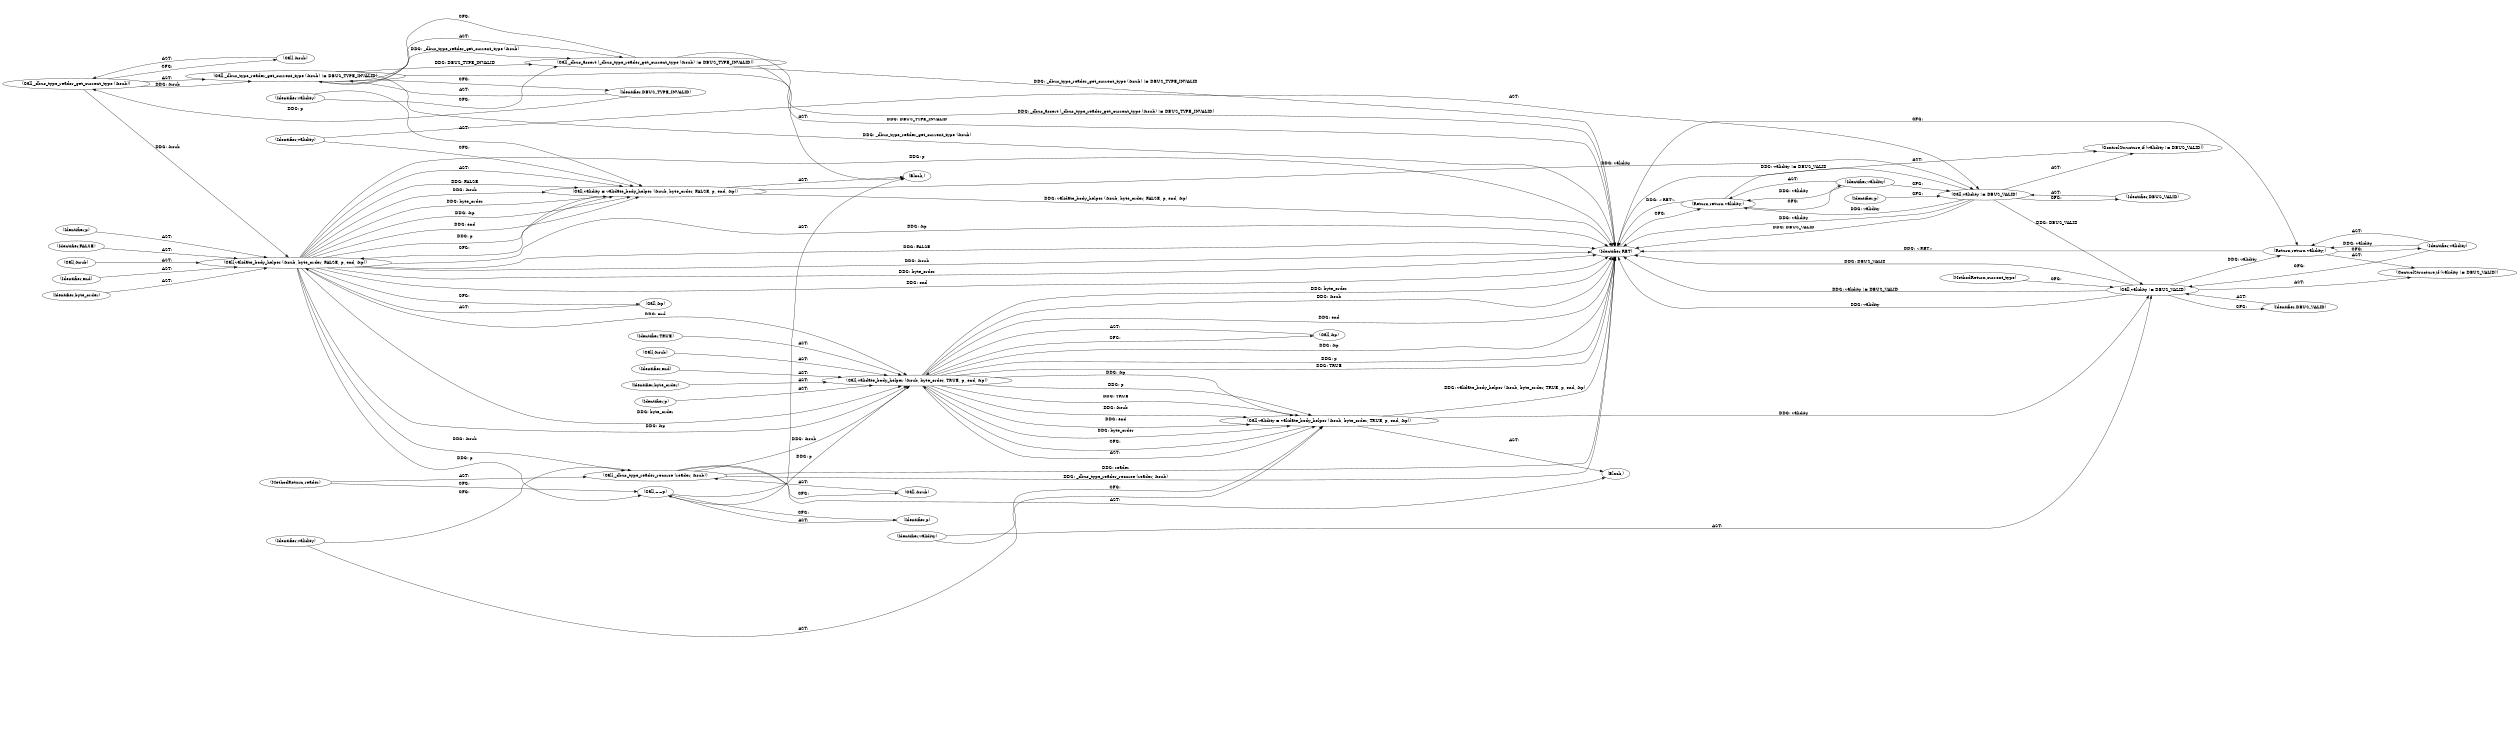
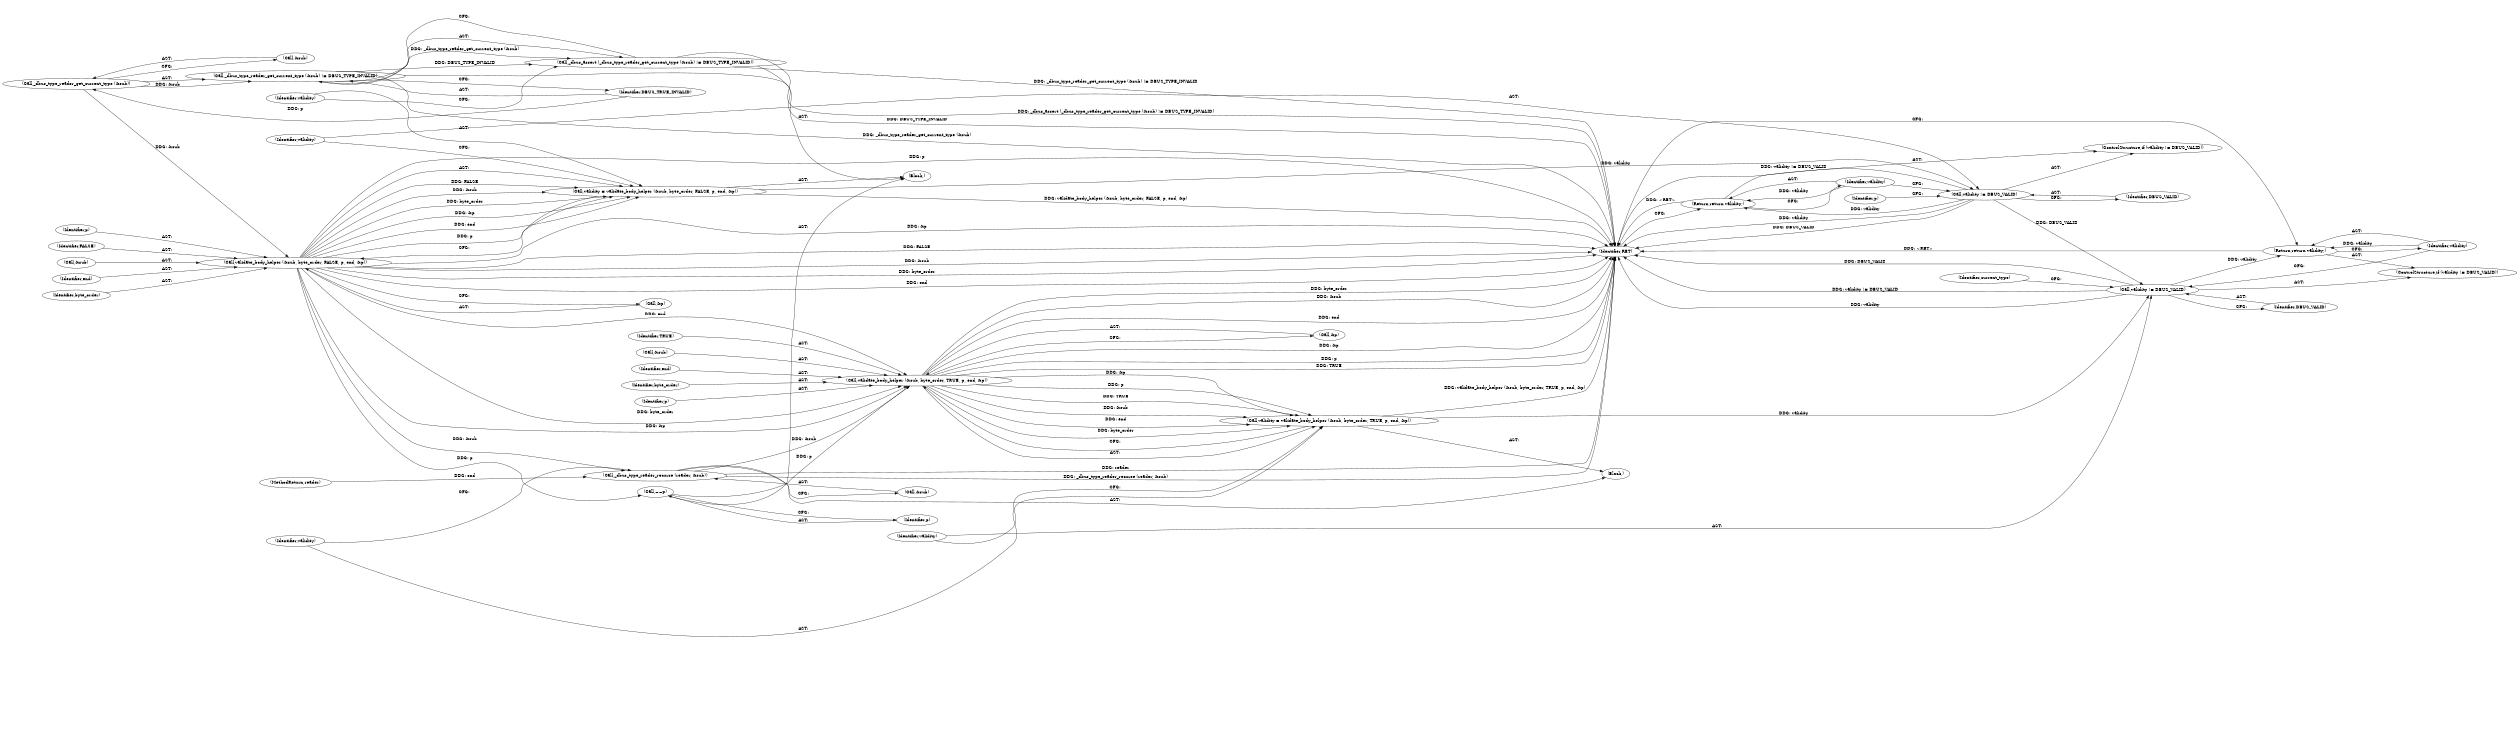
node "(Identifier,DBUS_TYPE_INVALID)": label "(Identifier,DBUS_TYPE_INVALID)" -> "(Identifier,DBUS_TRUE_INVALID)"
node "(MethodReturn,current_type)": label "(MethodReturn,current_type)" -> "(Identifier,current_type)"
edge "(MethodReturn,reader)" -> "(Call,_dbus_type_reader_recurse (reader, &sub))": label "AST: " -> "DDG: end"
edge "(MethodReturn,reader)" -> "(Call,++p)": removed, label "CFG:"
